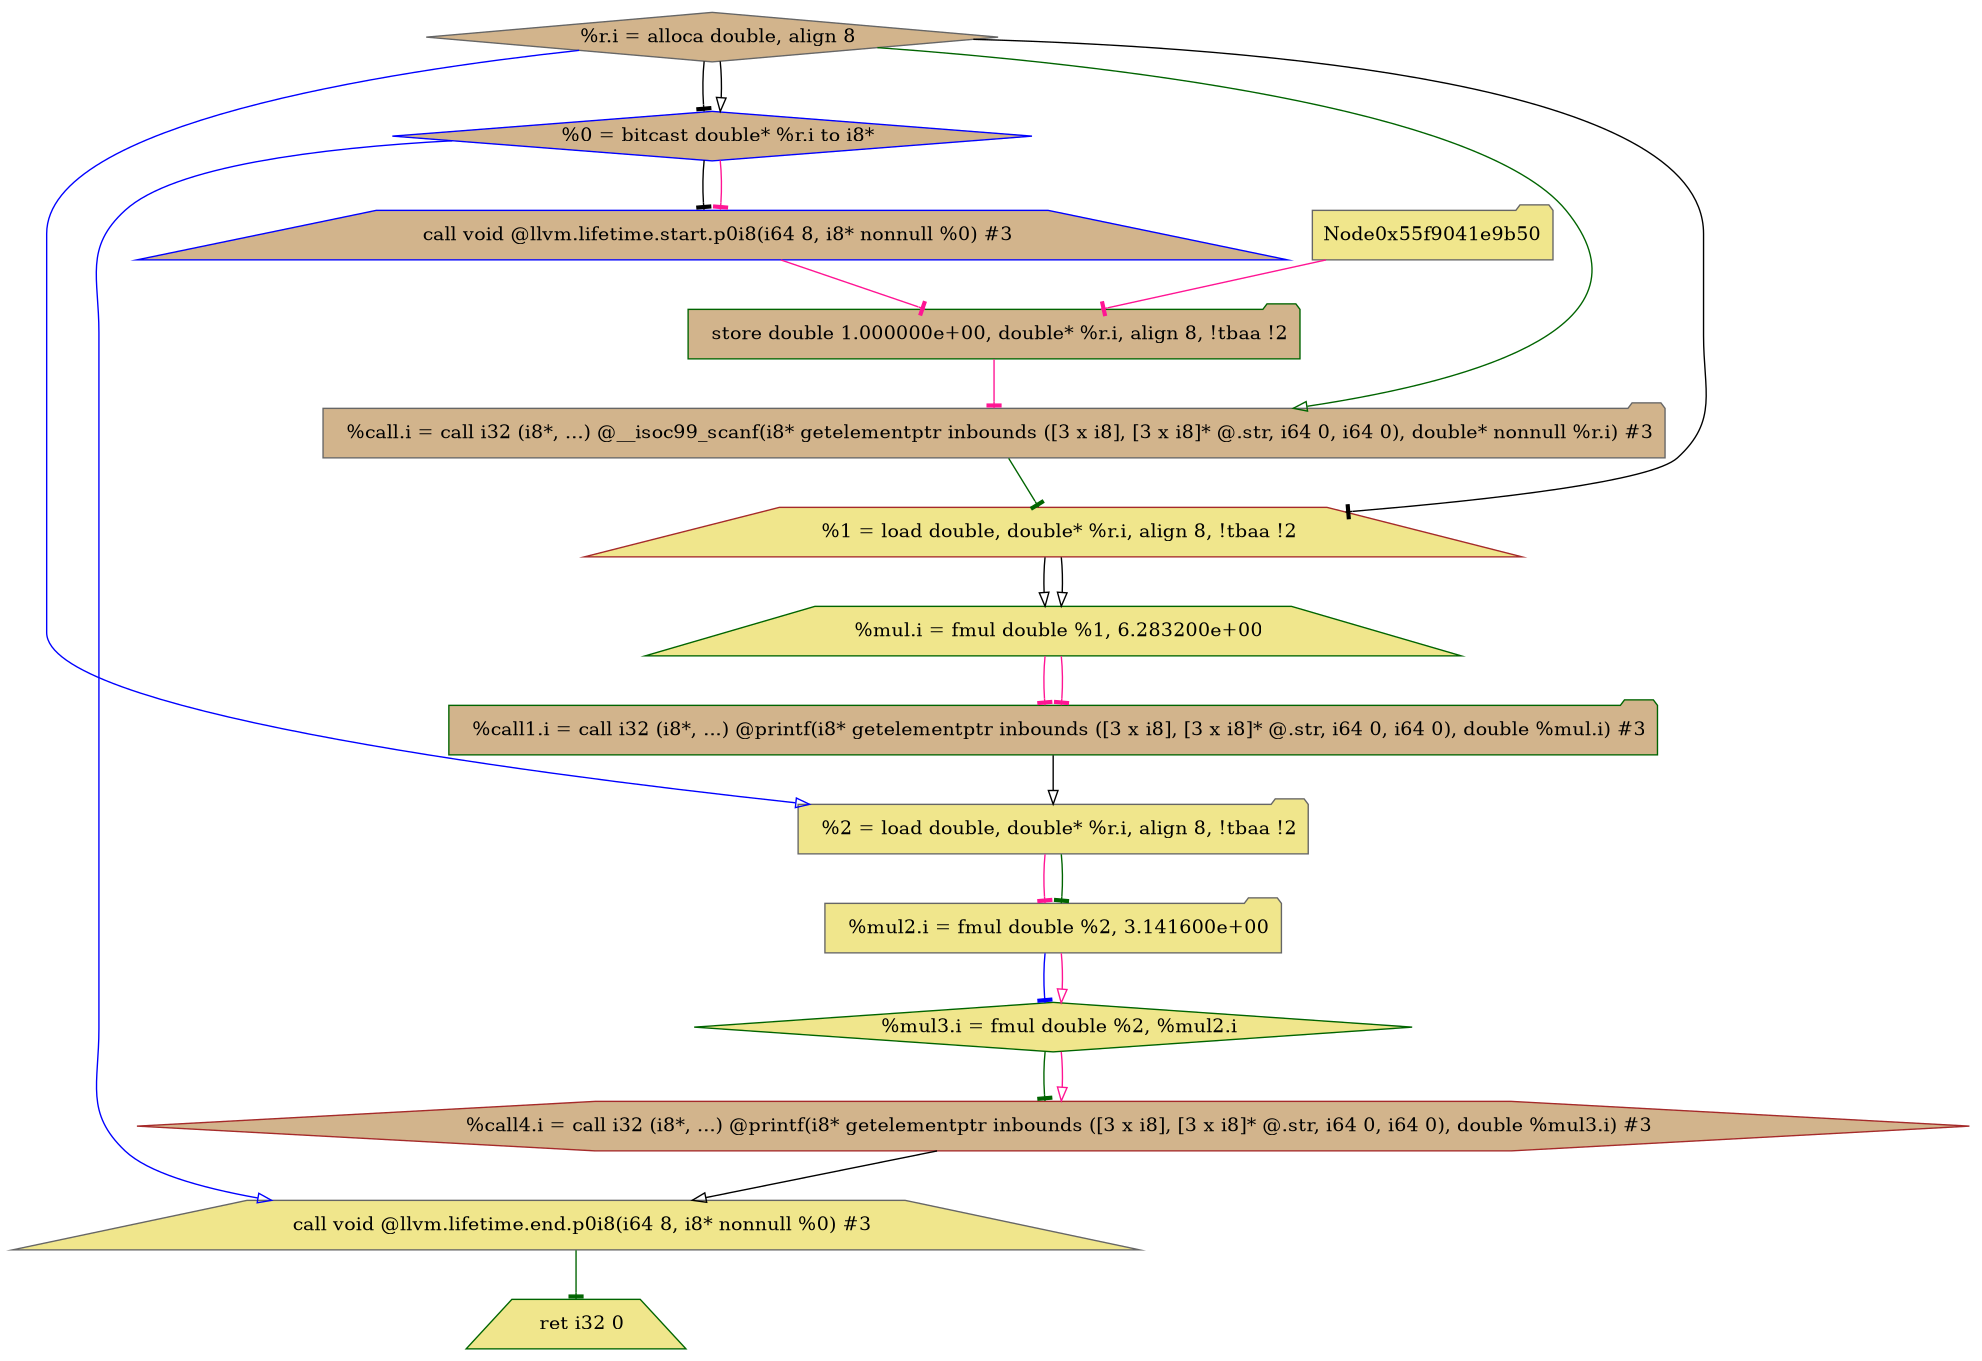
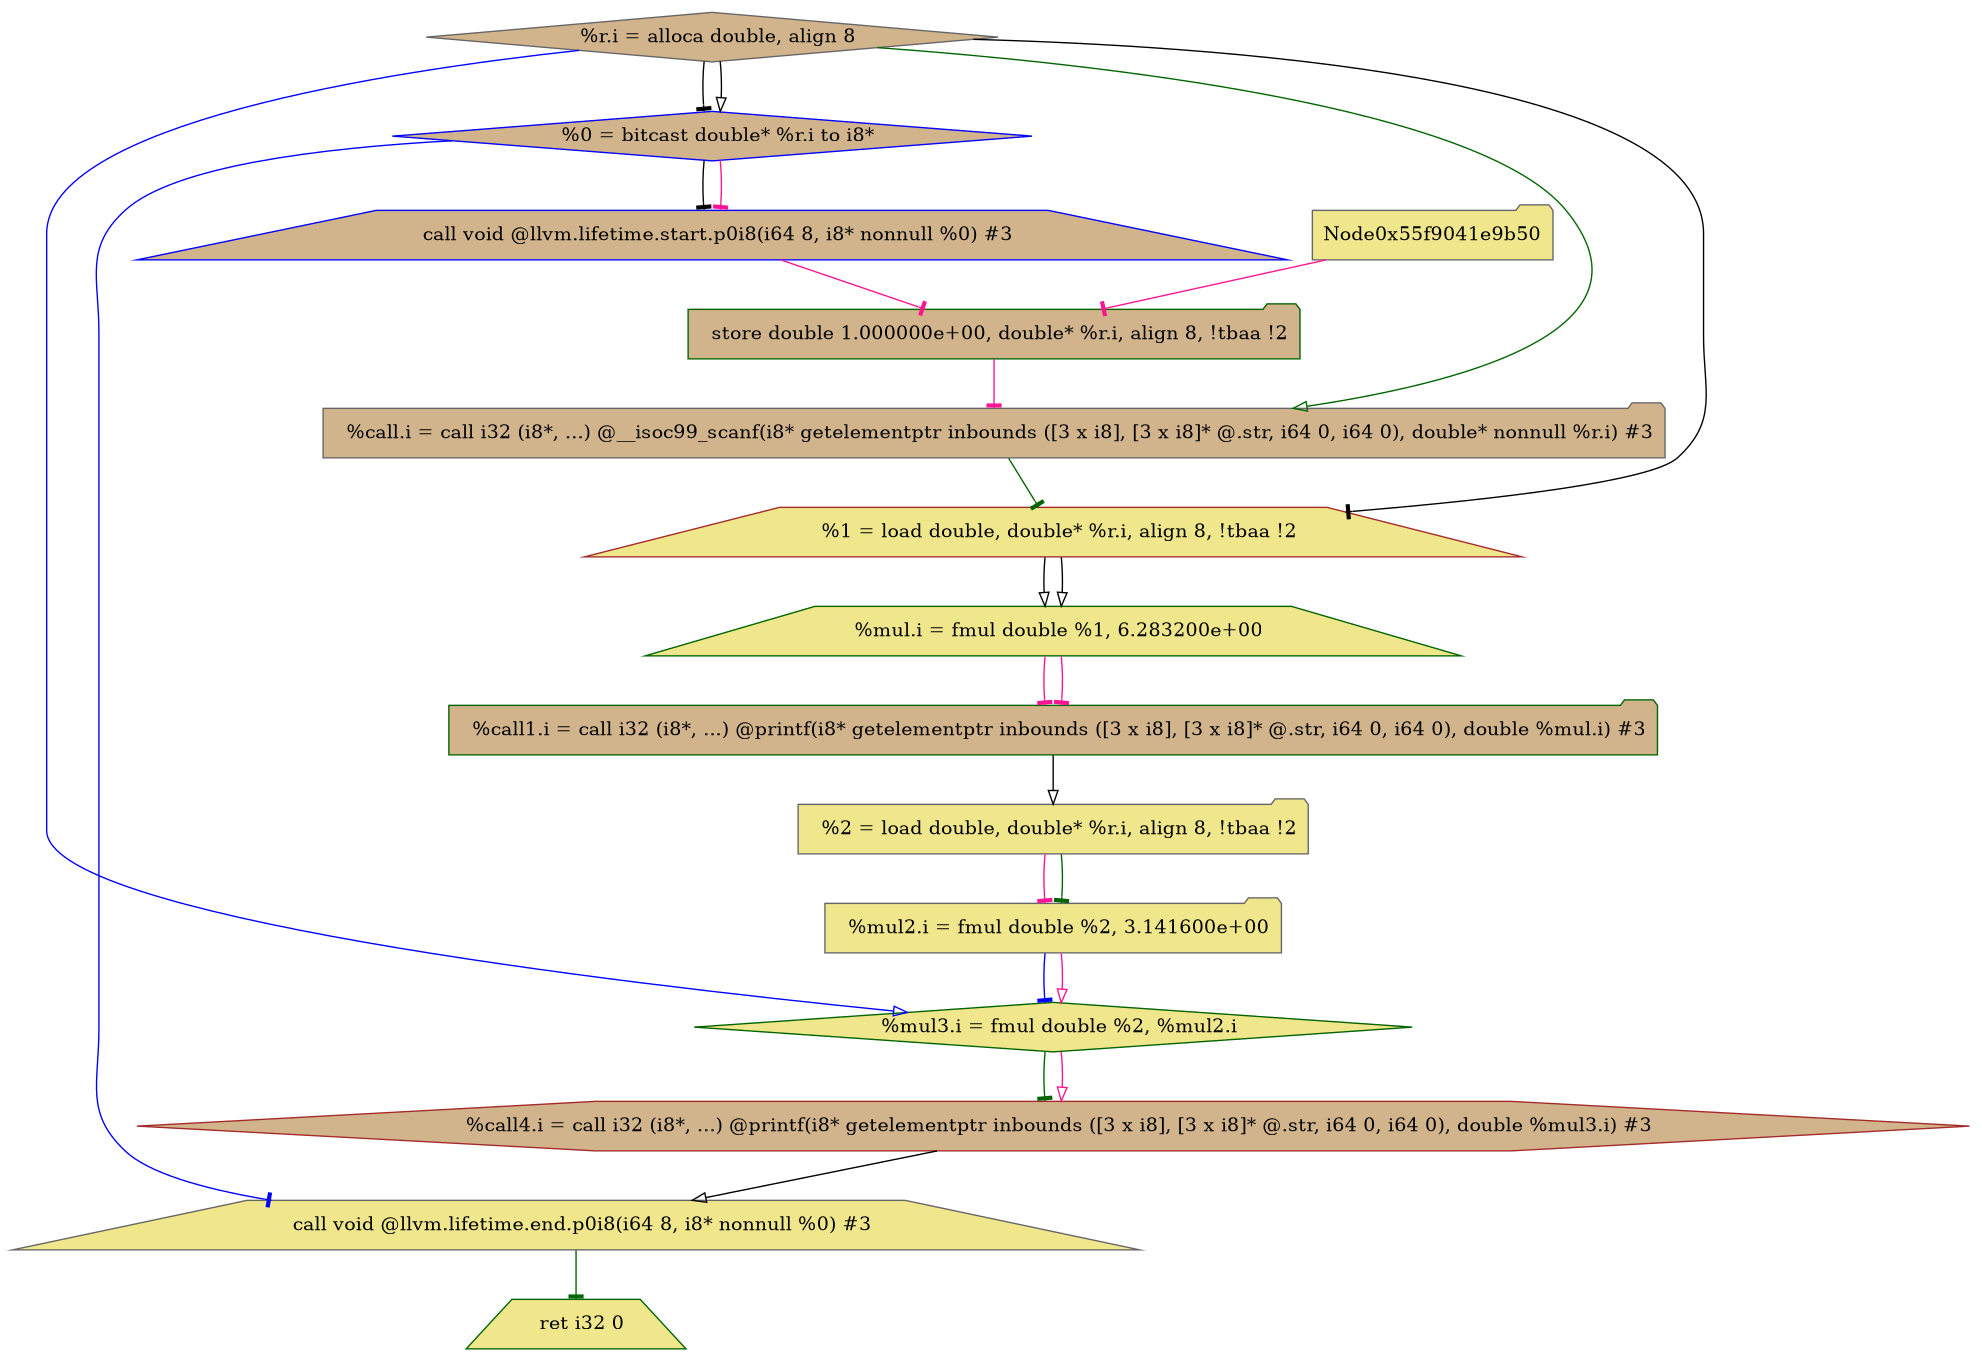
edge "%r.i = alloca double, align 8" -> "%2 = load double, double* %r.i, align 8, !tbaa !2": now "%r.i = alloca double, align 8" -> "%mul3.i = fmul double %2, %mul2.i"
edge "%0 = bitcast double* %r.i to i8*" -> "call void @llvm.lifetime.end.p0i8(i64 8, i8* nonnull %0) #3": arrowhead onormal -> tee
